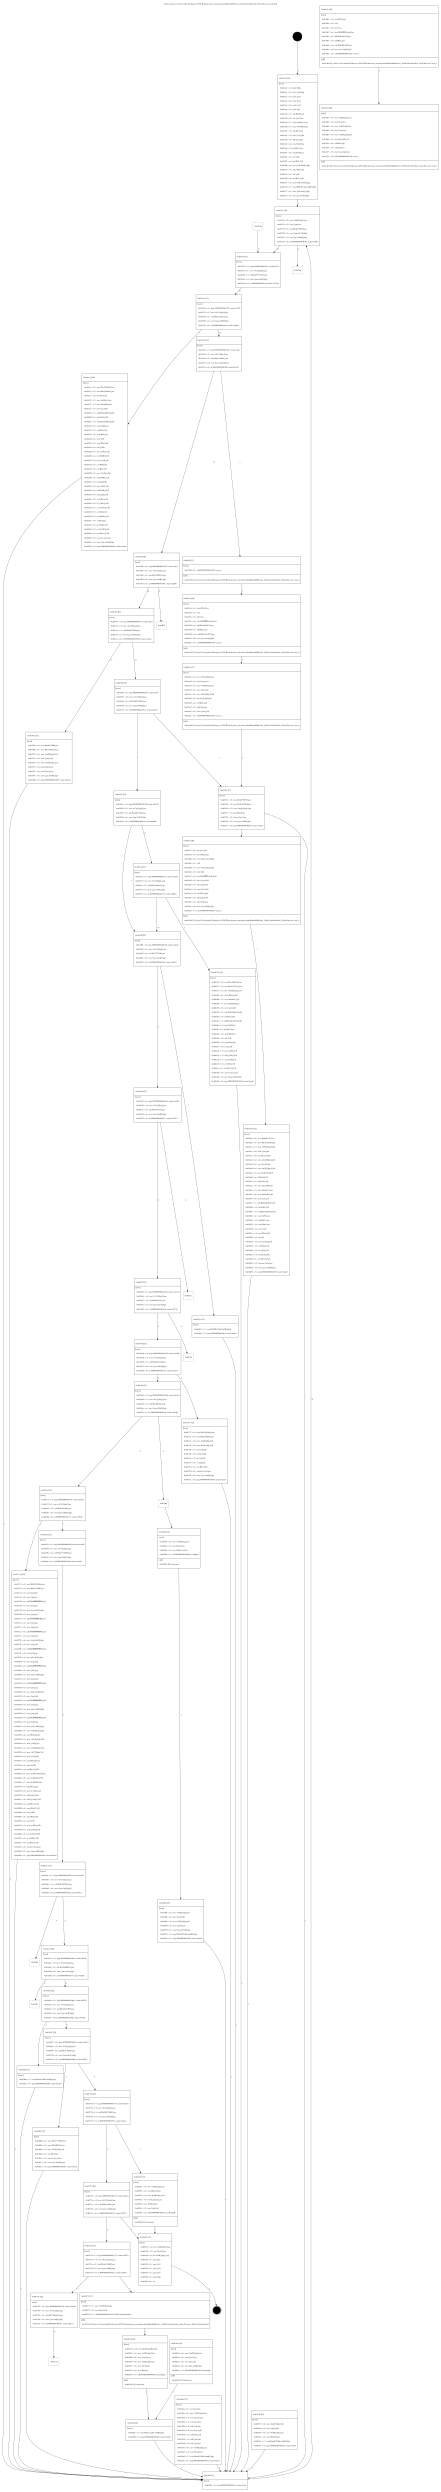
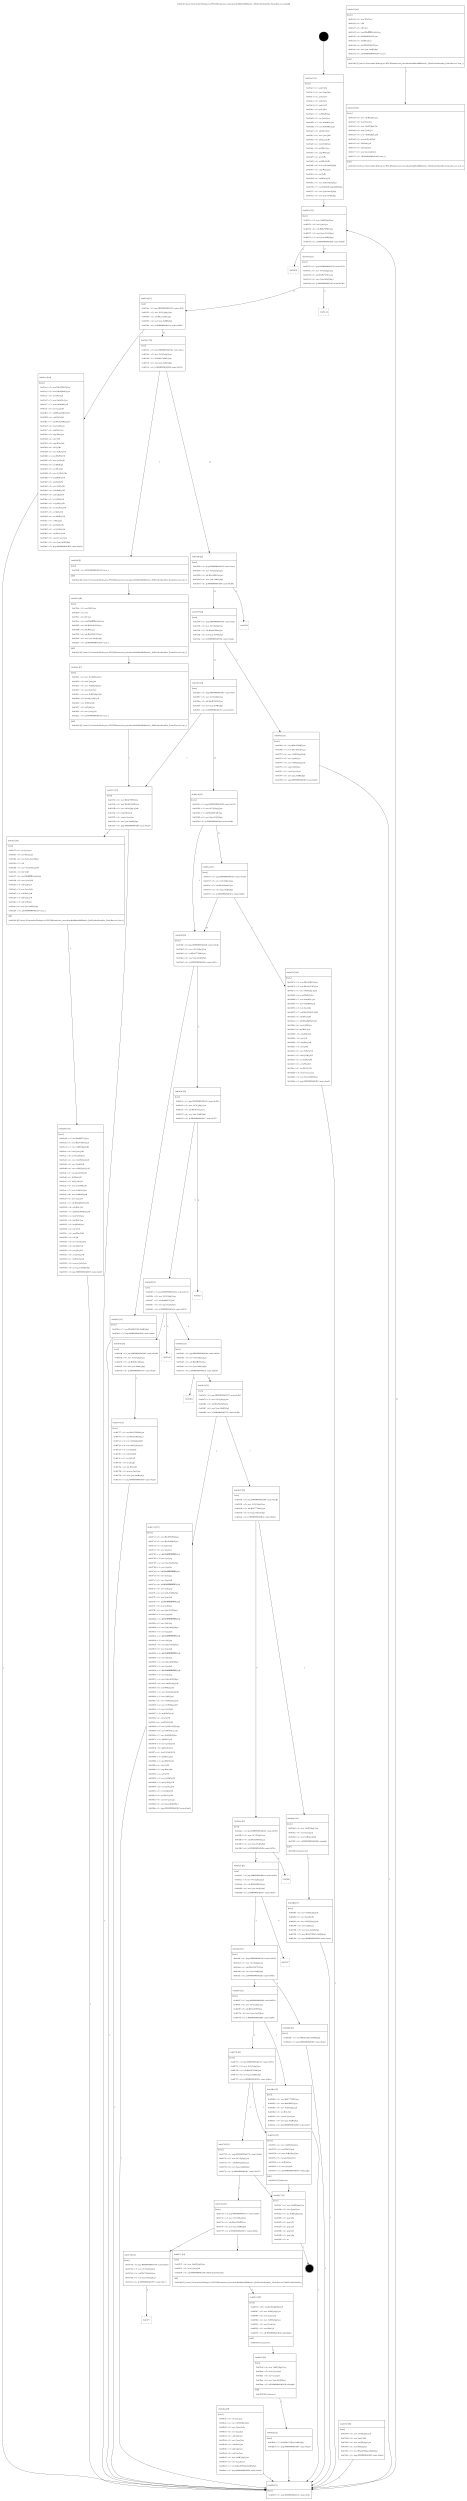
edge "0x401c4d" -> "0x401535 [25]": reversed
edge "0x401648 [25]" -> "0x401661 [25]": now "0x40162f [25]" -> "0x401661 [25]"
edge "0x4018cb" -> "0x4018e6 [16]": now "0x401693 [25]" -> "0x4018e6 [16]"
edge "0x401b7d [29]" -> "0x401baf [12]": now "0x401b7d [29]" -> "0x401b9a [21]"
